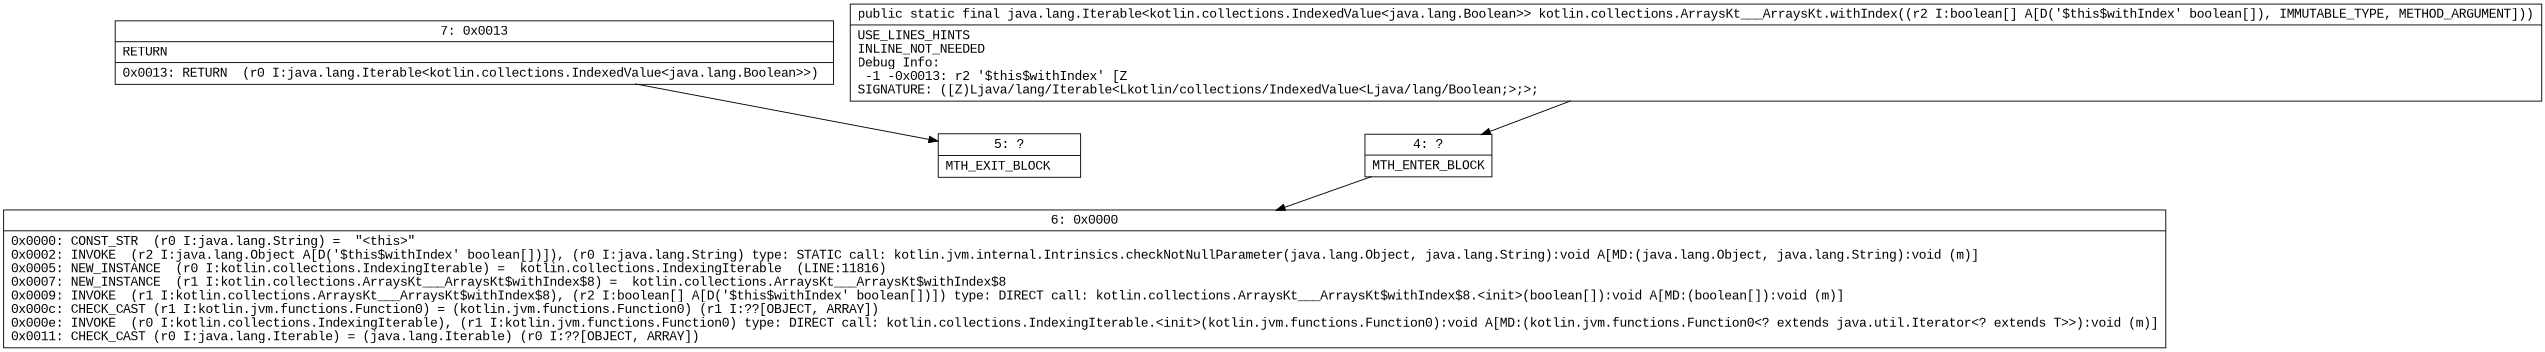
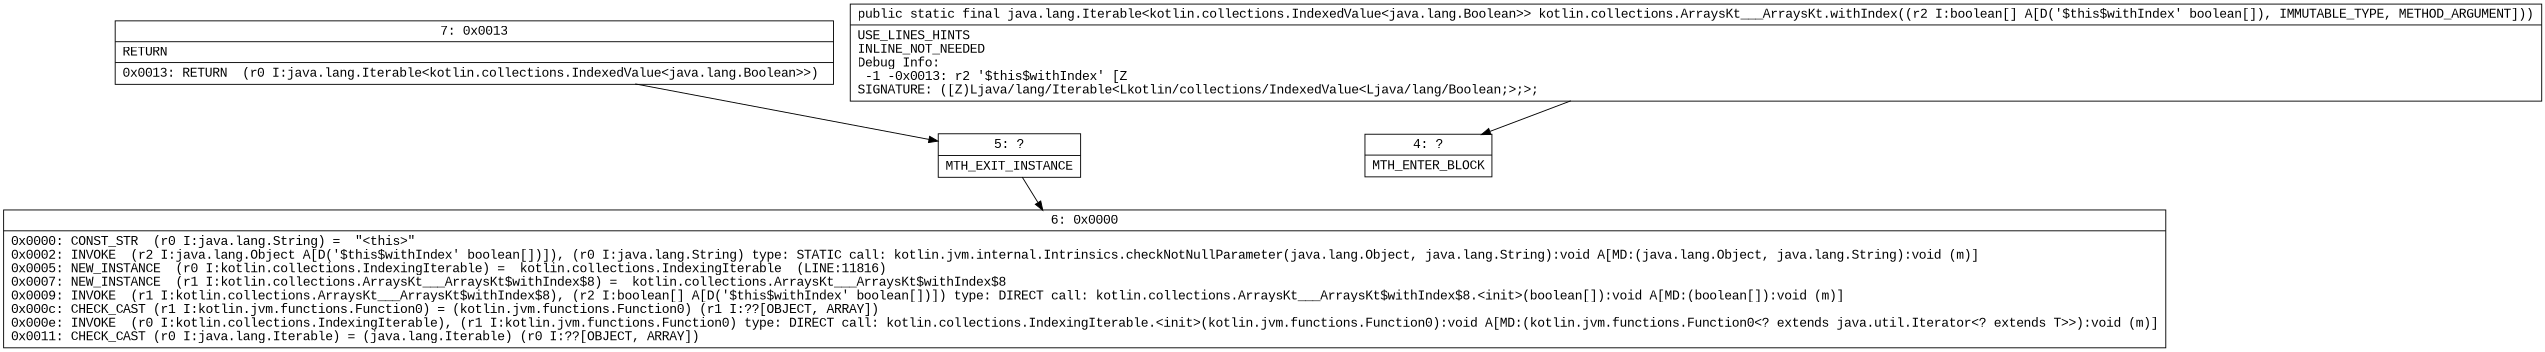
node "5: ?": text "MTH_EXIT_BLOCK" -> "MTH_EXIT_INSTANCE"
edge "4: ?" -> "6: 0x0000": now "5: ?" -> "6: 0x0000"
